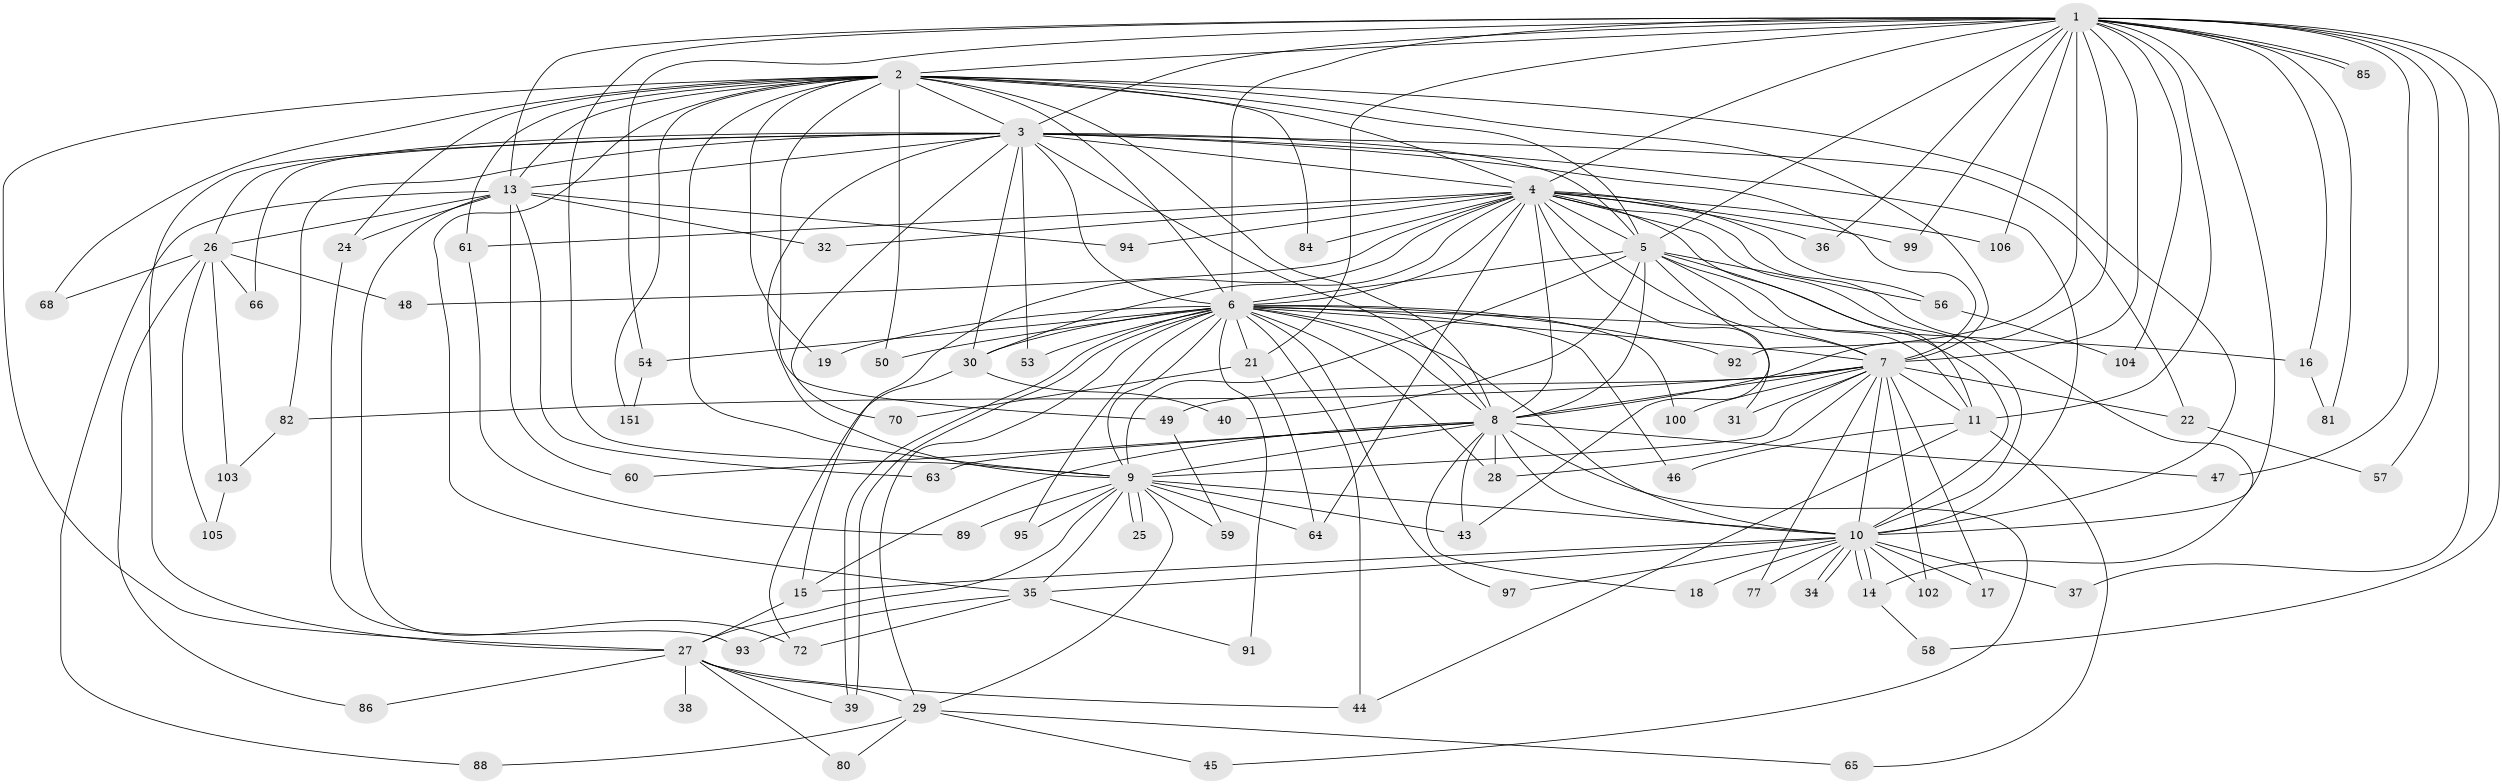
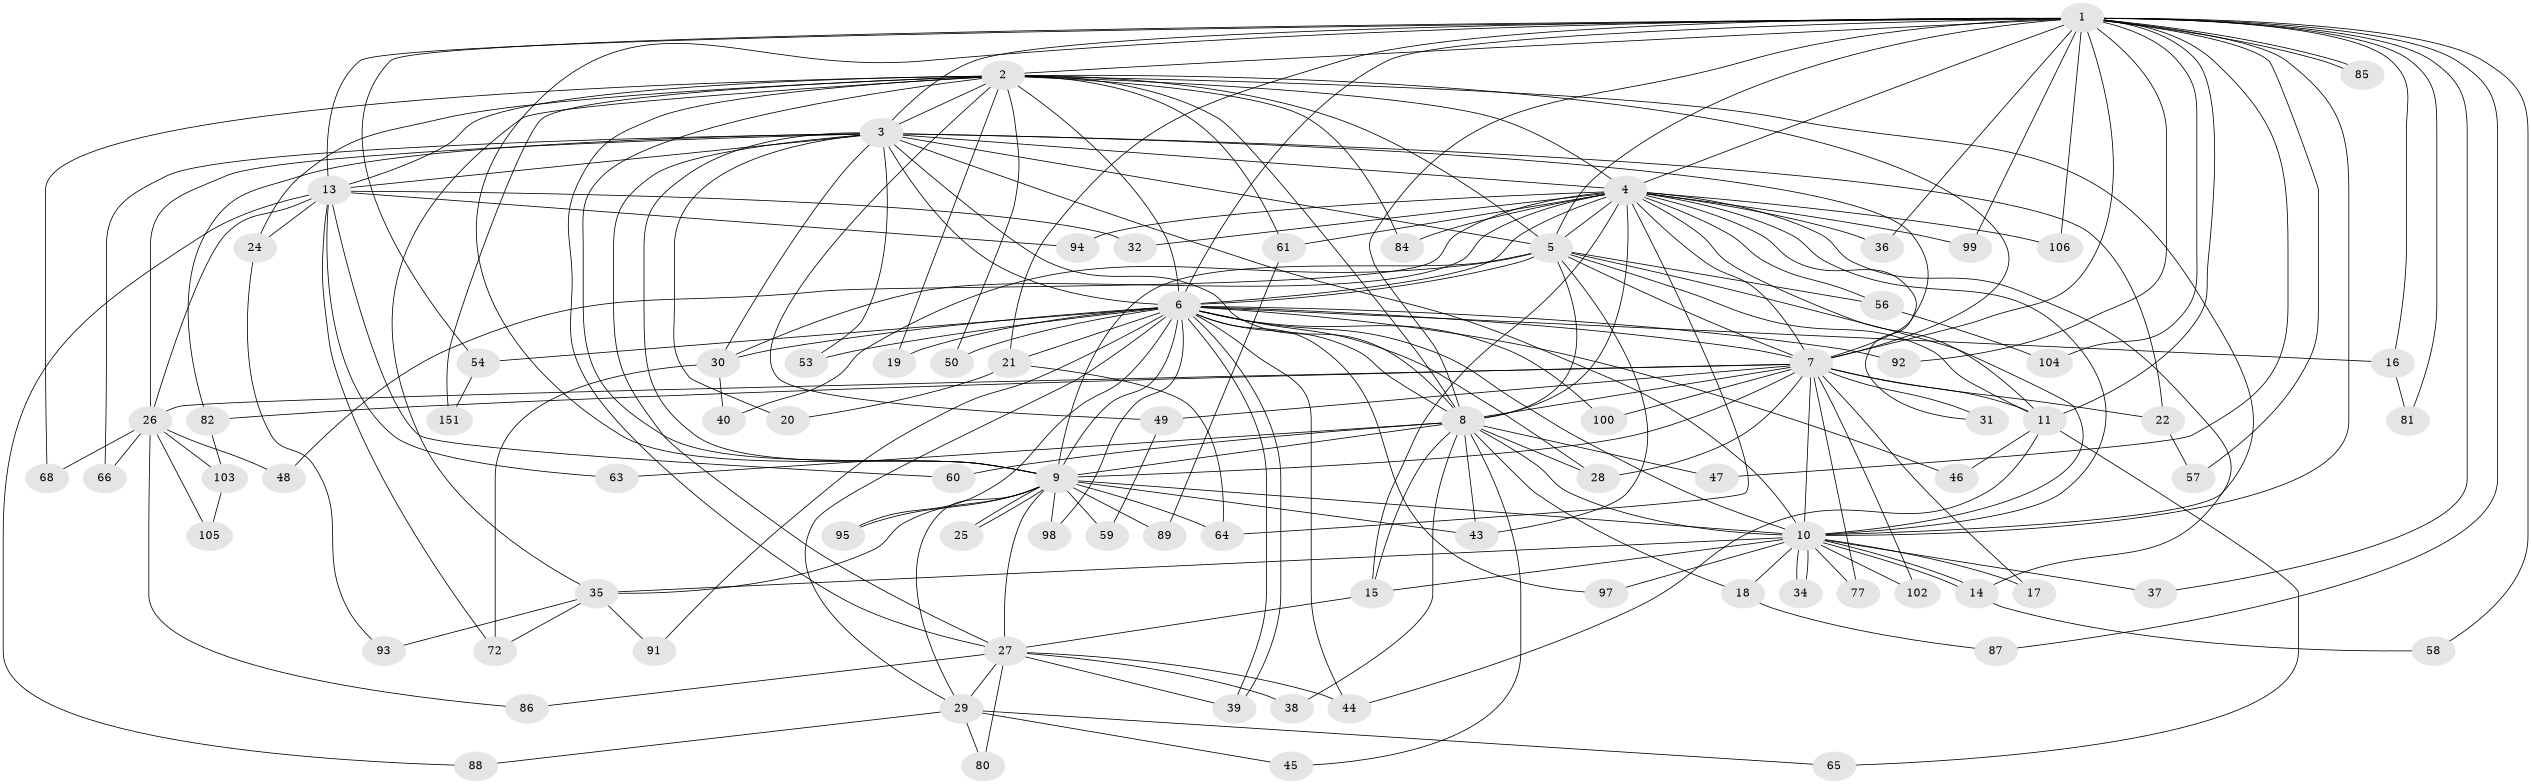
edge "7" -- "26": added
node "70": label "70" -> "20"
node "98": added
edge "8" -- "38": added
node "87": added
